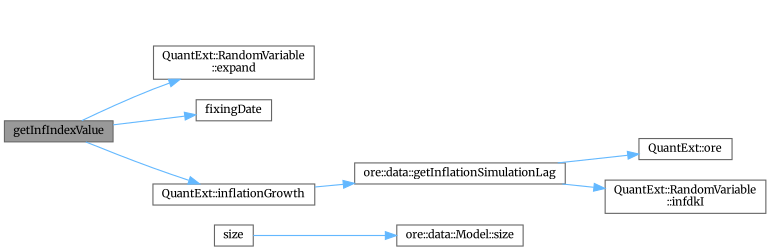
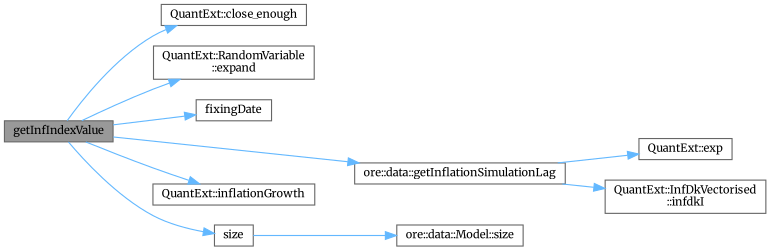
node "QuantExt::close_enough": added
node "QuantExt::ore": label "QuantExt::ore" -> "QuantExt::exp"
edge "QuantExt::inflationGrowth" -> "ore::data::getInflationSimulationLag": now "getInfIndexValue" -> "ore::data::getInflationSimulationLag"
node "QuantExt::RandomVariable ::infdkI": label "QuantExt::RandomVariable ::infdkI" -> "QuantExt::InfDkVectorised ::infdkI"
edge "getInfIndexValue" -> "size": added
